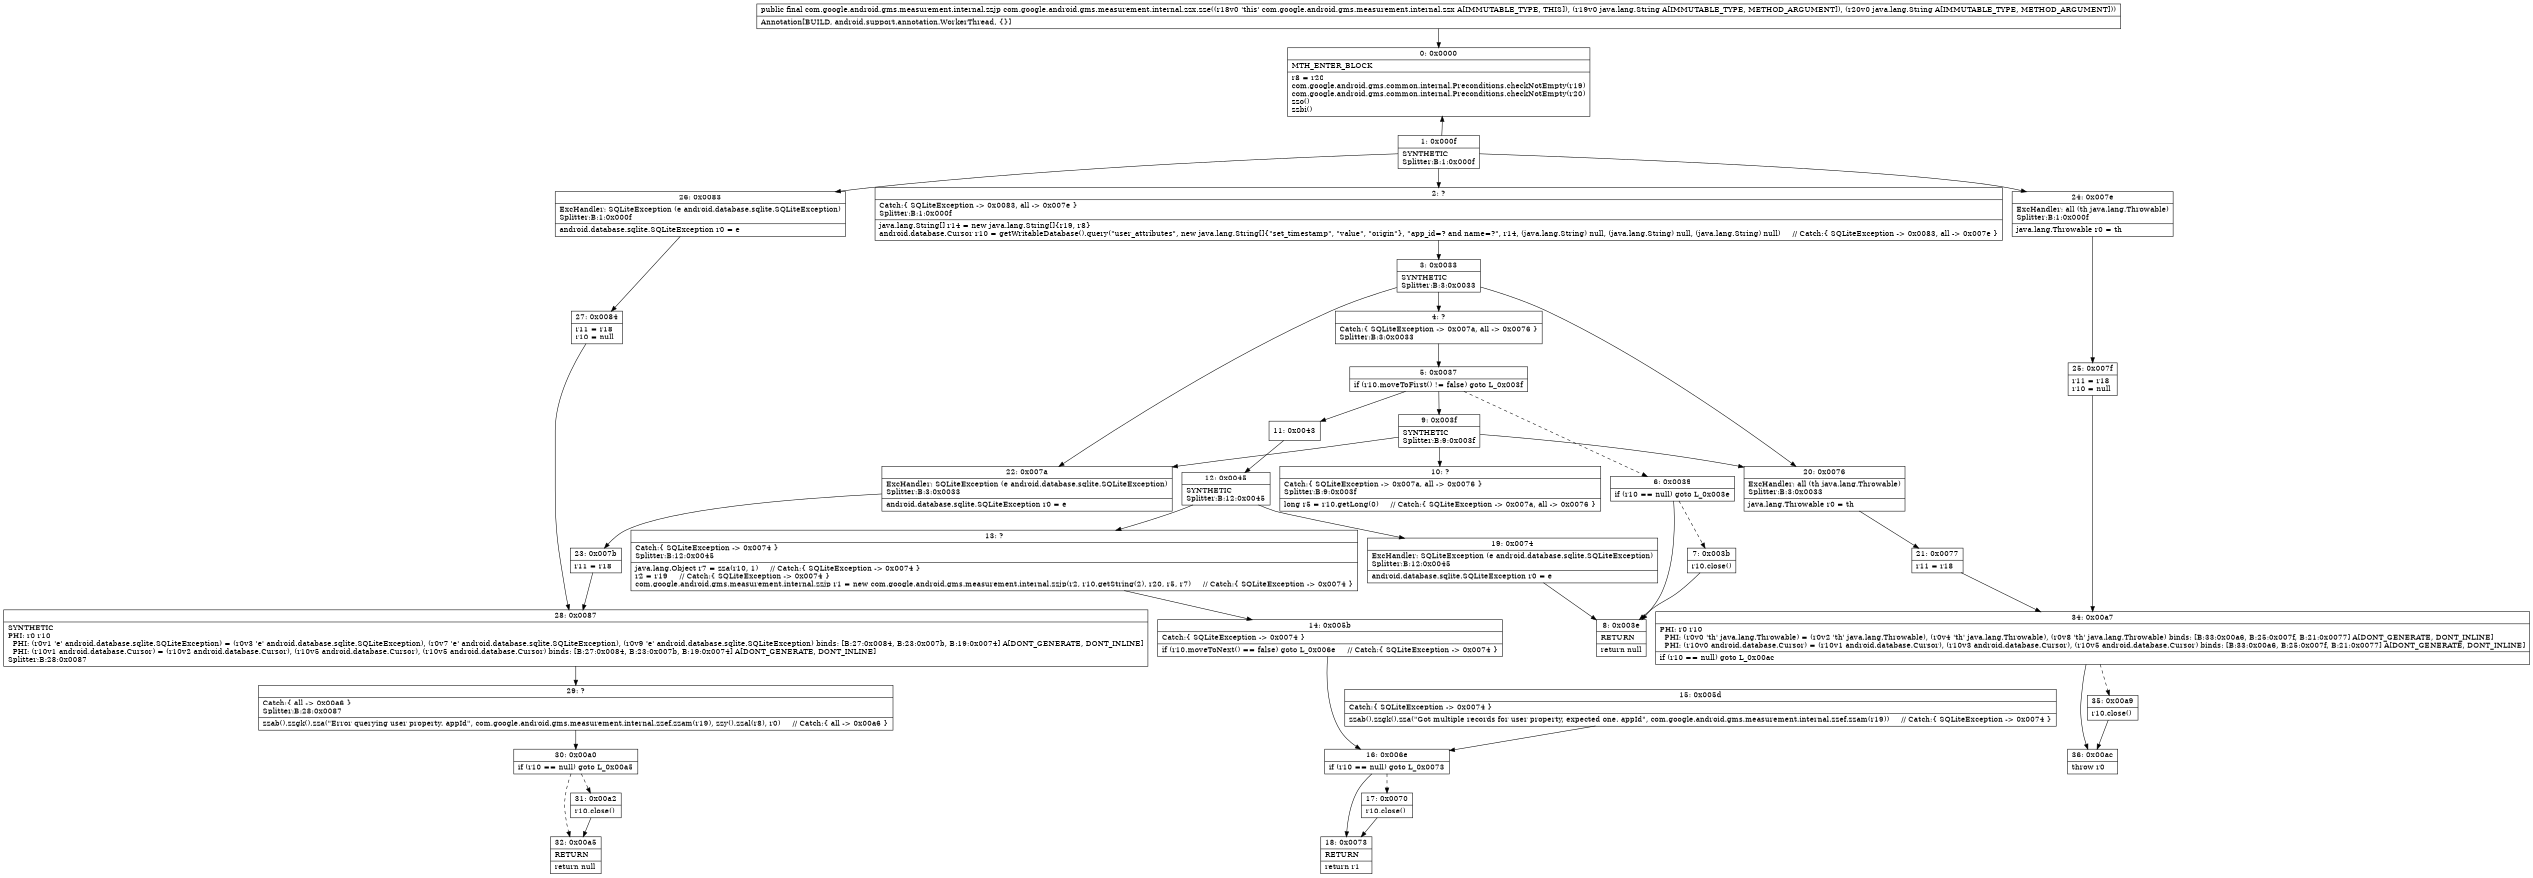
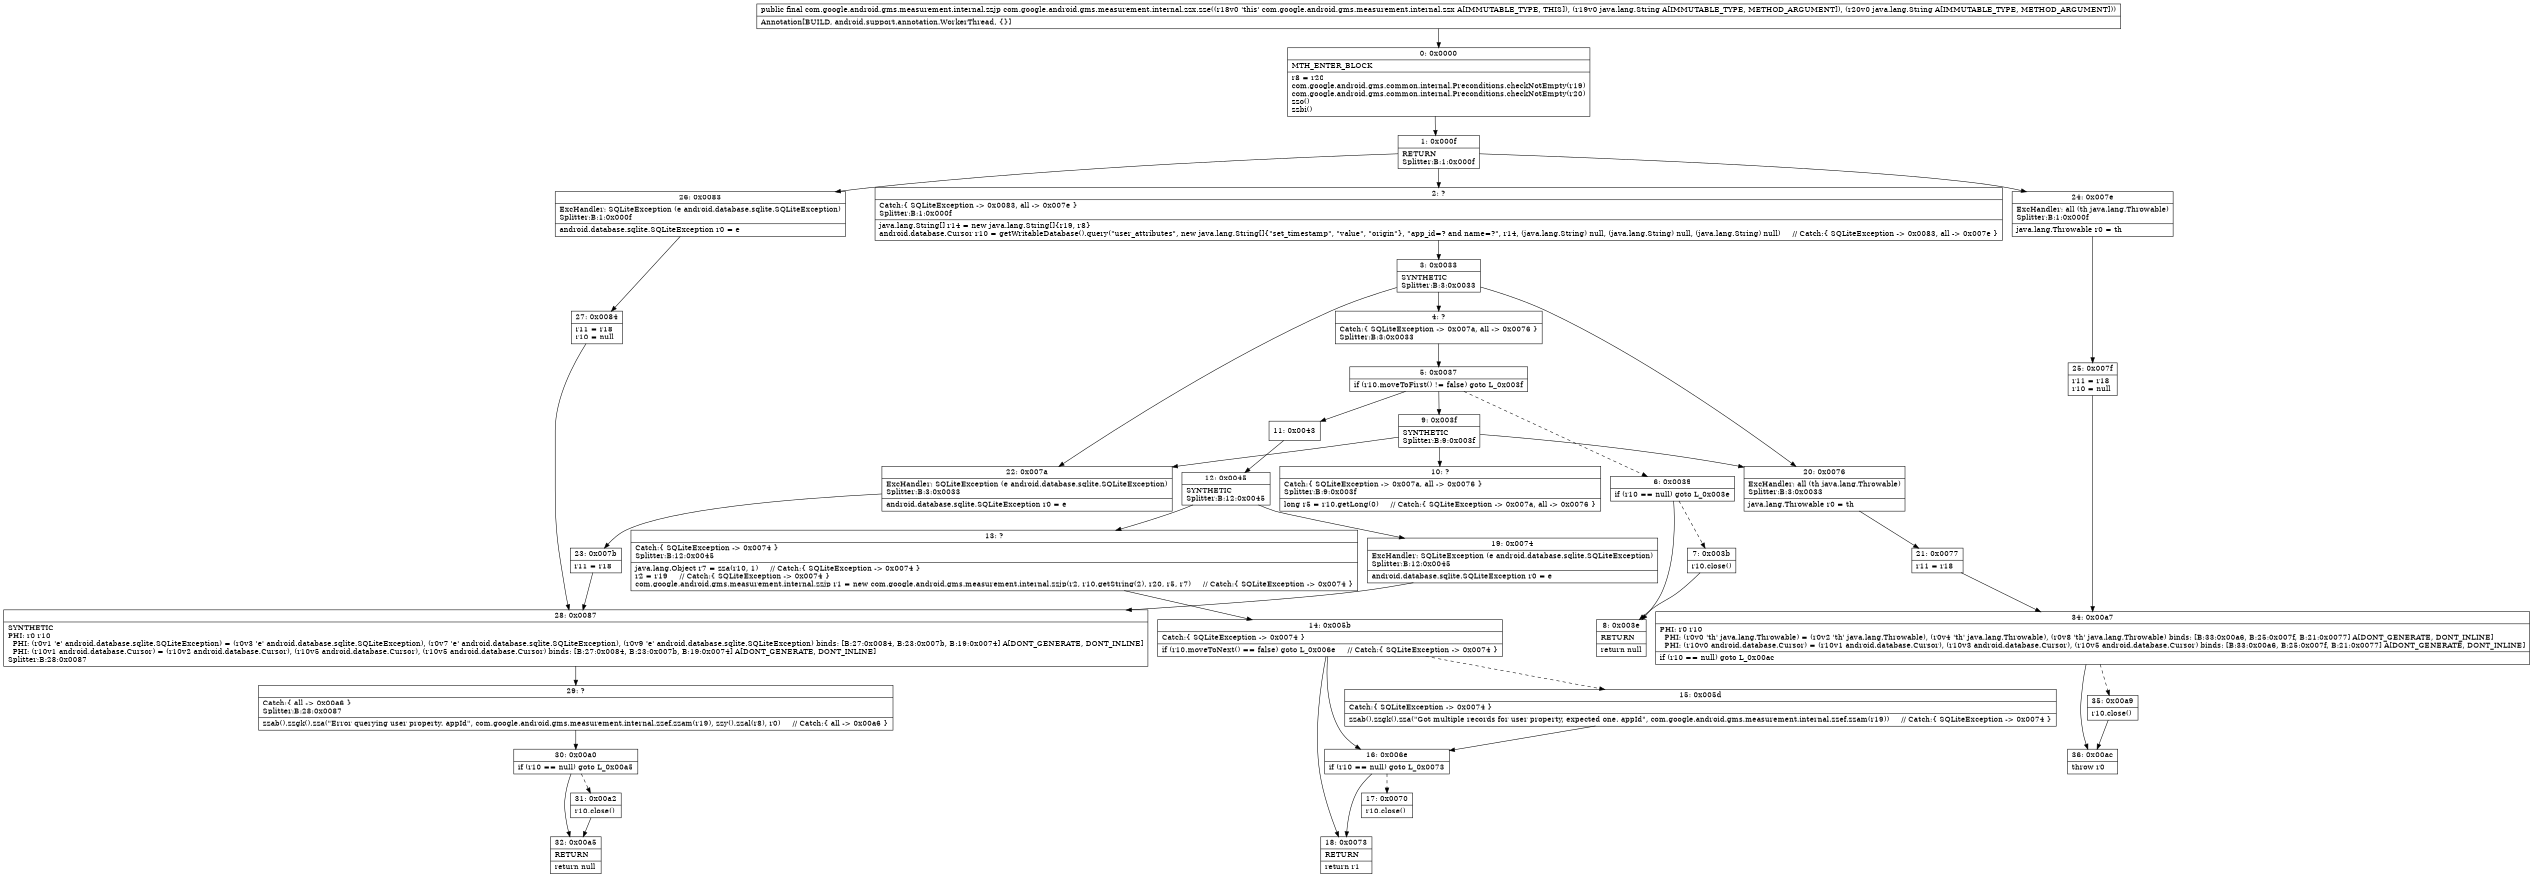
edge "1: 0x000f" -> "0: 0x0000": reversed
node "1: 0x000f": text "SYNTHETIC" -> "RETURN"
edge "19: 0x0074" -> "8: 0x003e": now "19: 0x0074" -> "28: 0x0087"
edge "14: 0x005b" -> "15: 0x005d": added
edge "30: 0x00a0" -> "32: 0x00a5": style dashed -> solid
edge "17: 0x0070" -> "18: 0x0073": now "14: 0x005b" -> "18: 0x0073"
